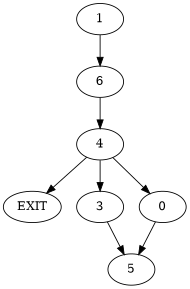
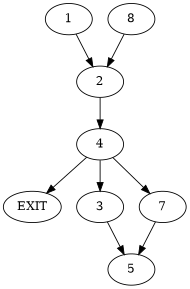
node "8": added
node "6": label "6" -> "2"
node "0": label "0" -> "7"
